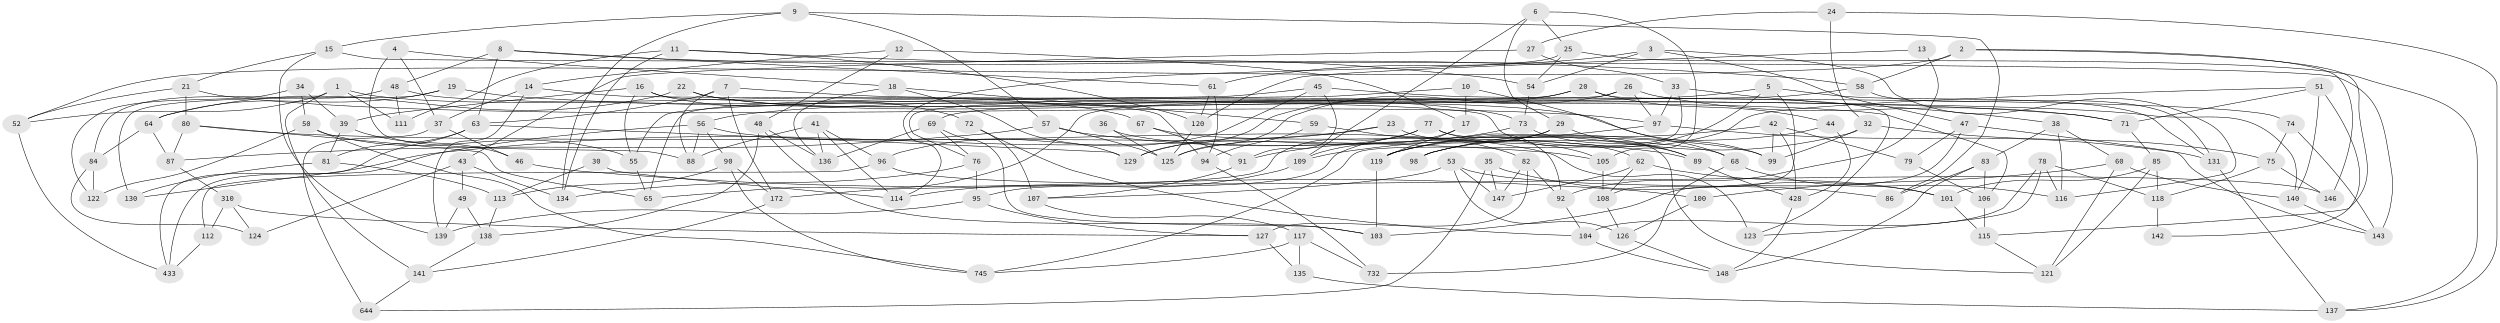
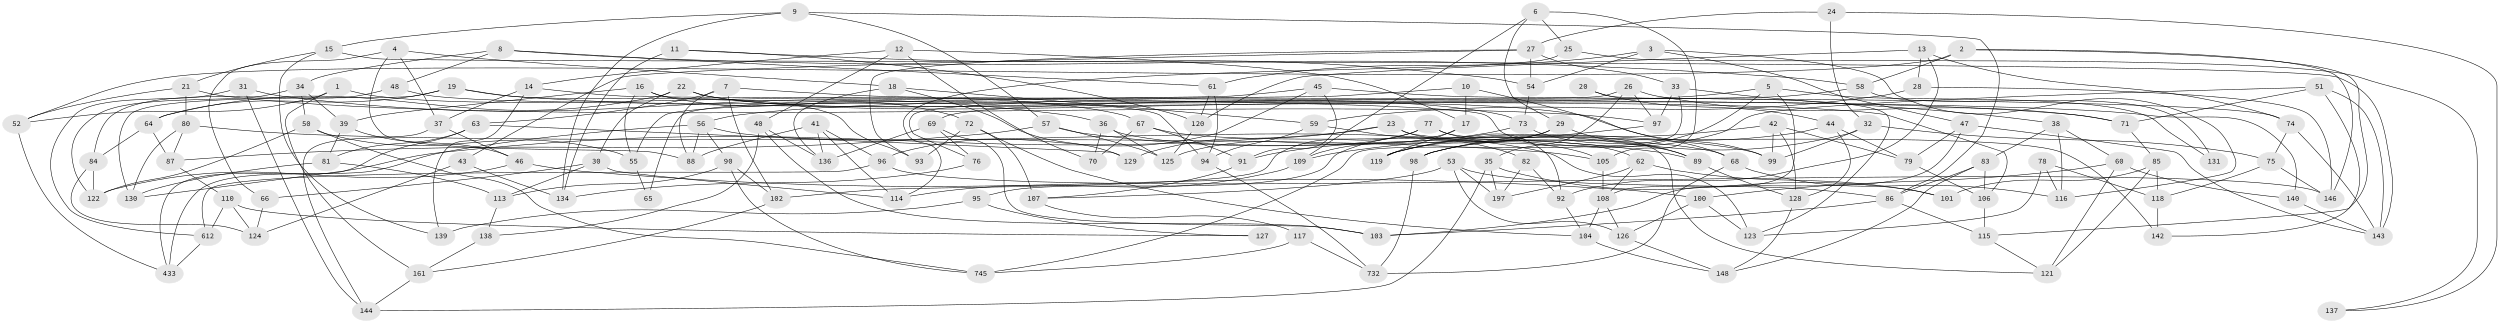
edge "25" -- "54": now "27" -- "54"
edge "8" -- "63": now "8" -- "34"
node "31": added
node "28": added
edge "13" -- "74": added
edge "26" -- "125": now "26" -- "35"
edge "20" -- "129": removed
edge "20" -- "65": removed
edge "22" -- "30": added
node "111": removed
edge "97" -- "131": removed
edge "23" -- "142": added
edge "51" -- "140": now "51" -- "143"
edge "44" -- "79": added
edge "80" -- "65": now "80" -- "130"
node "93": added
node "70": added
edge "46" -- "122": added
edge "76" -- "95": removed
node "310": label "310" -> "110"
node "66": added
node "49": removed
node "172": label "172" -> "102"
edge "119" -- "103": now "86" -- "103"
node "147": label "147" -> "197"
node "428": label "428" -> "128"
edge "101" -- "115": now "86" -- "115"
edge "100" -- "123": added
edge "98" -- "732": added
edge "78" -- "104": now "108" -- "104"
edge "82" -- "127": removed
node "112": label "112" -> "612"
edge "131" -- "137": removed
node "141": label "141" -> "161"
node "135": removed
node "644": label "644" -> "144"
